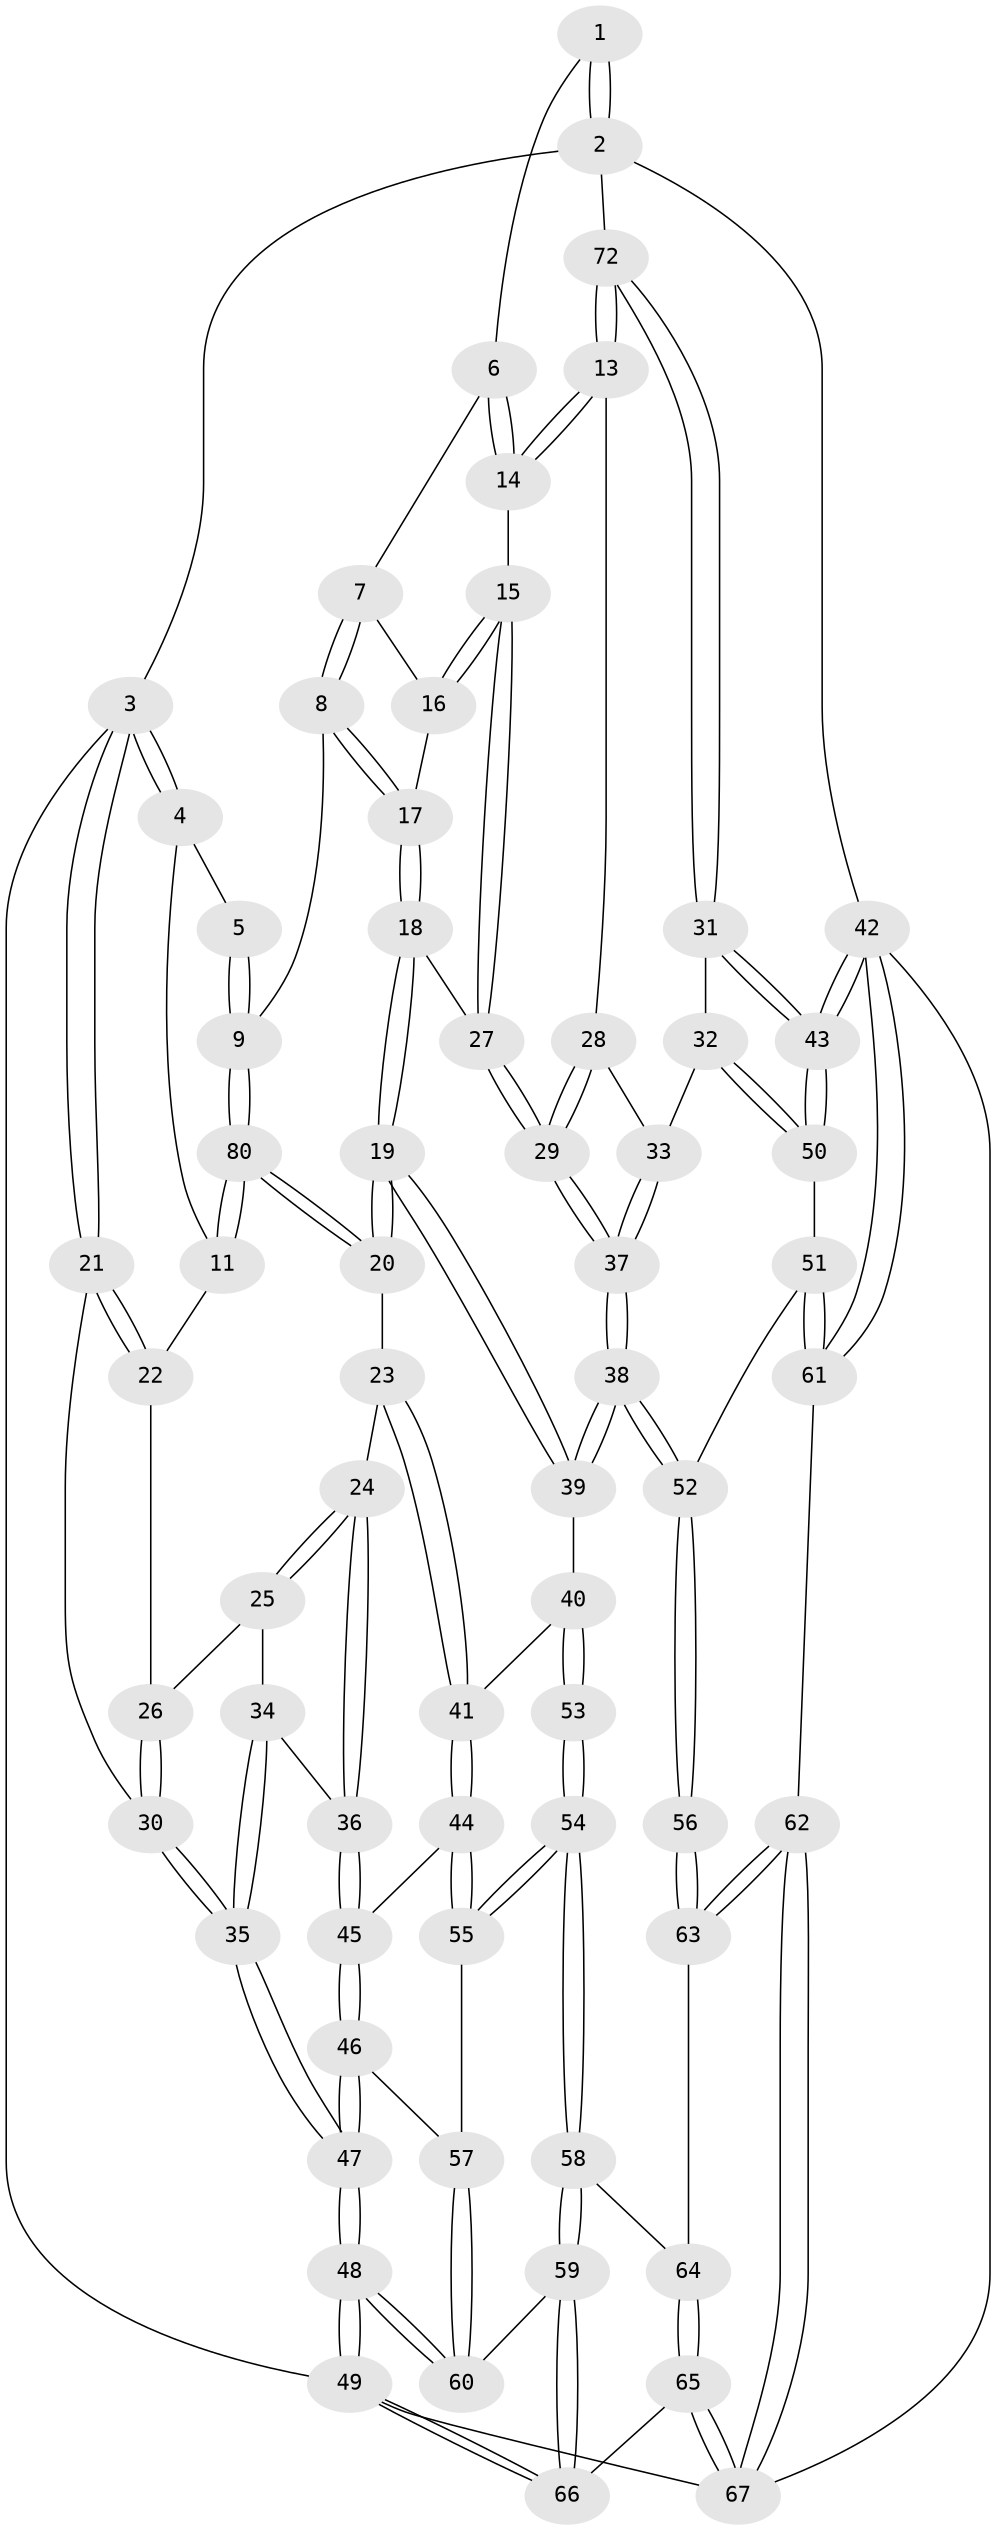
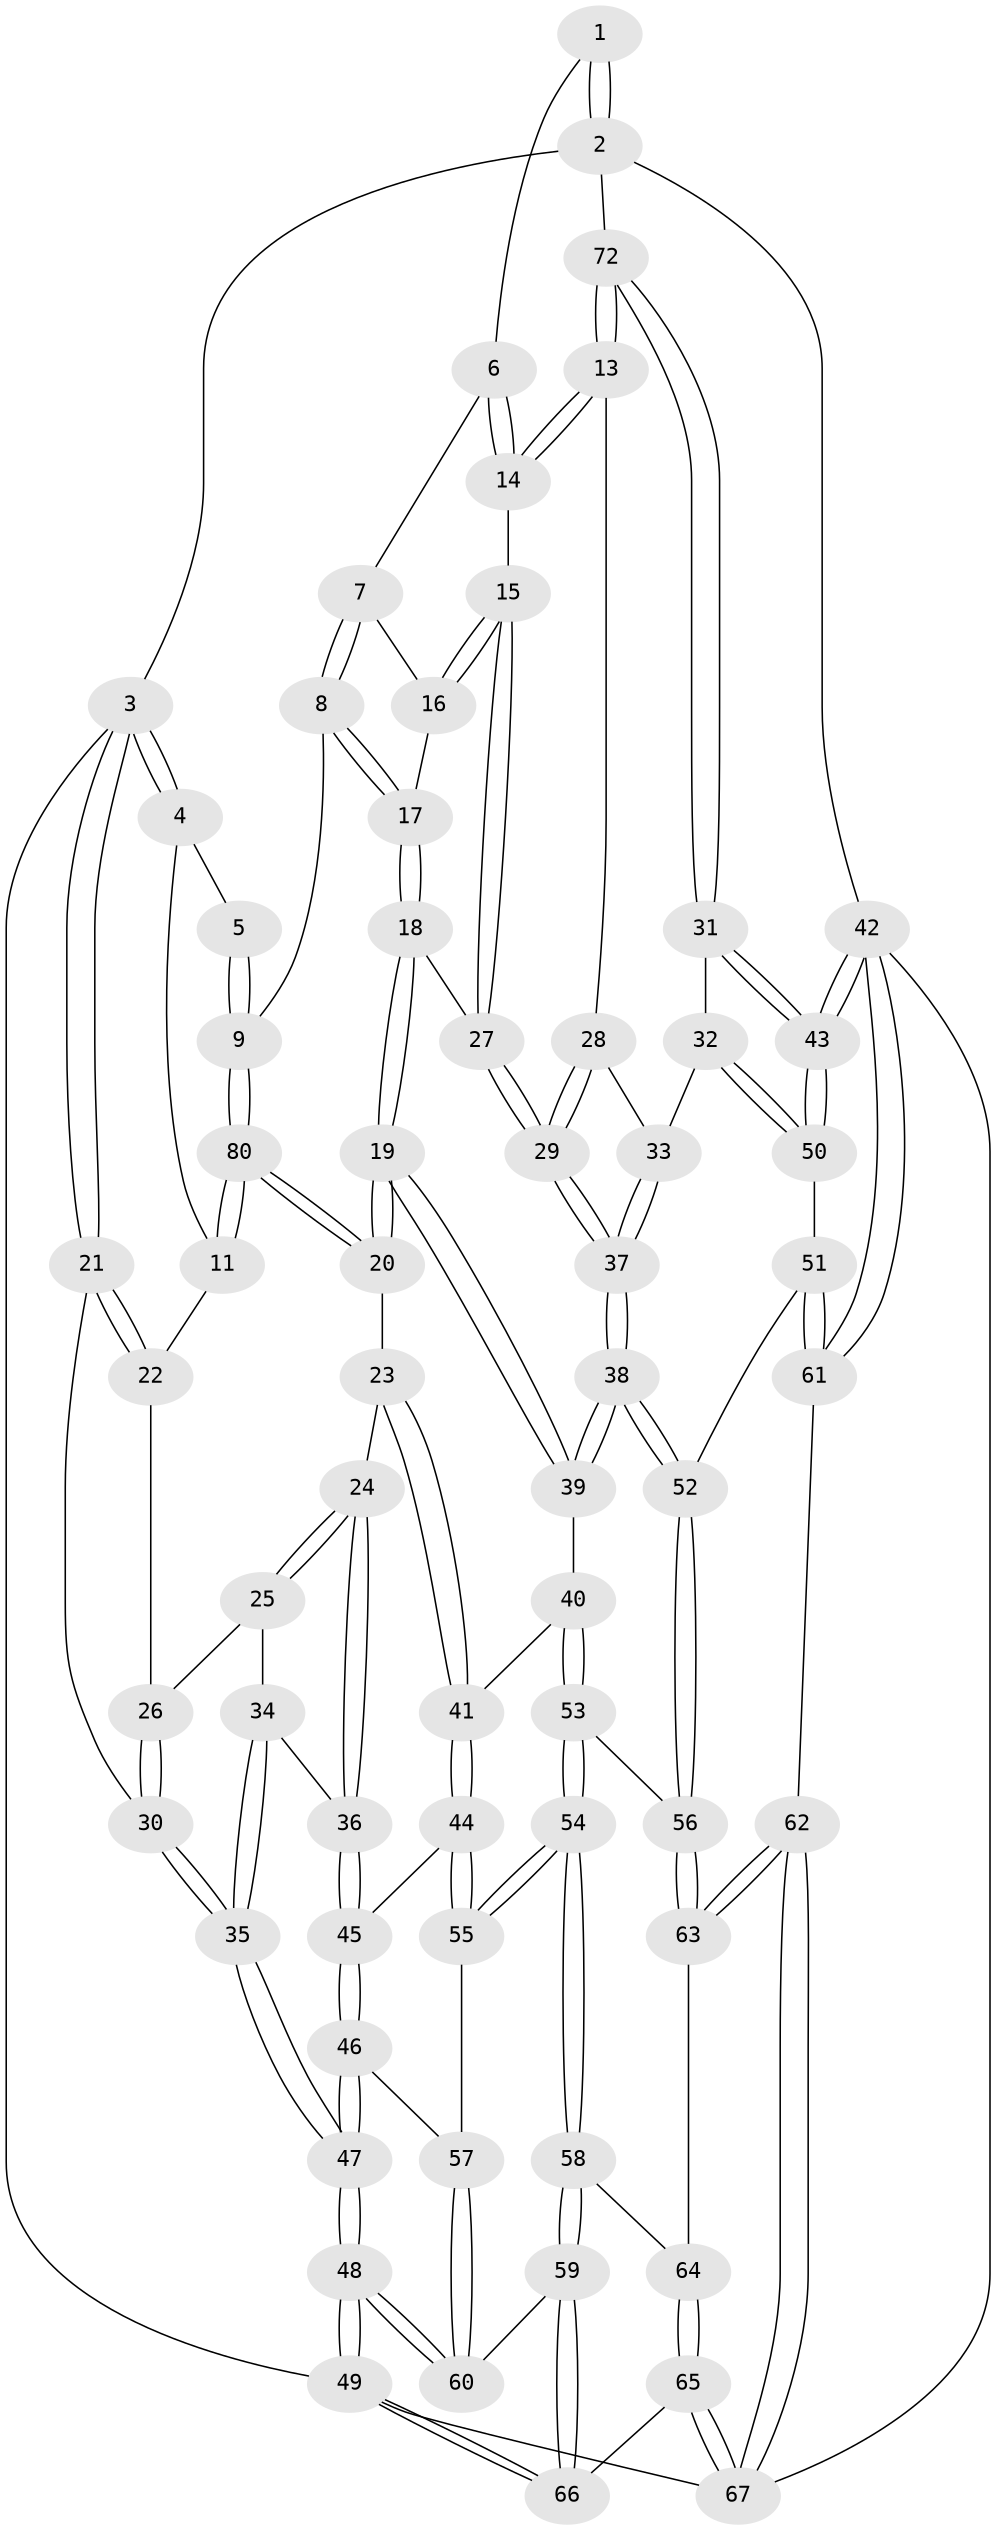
edge "53" -- "56": added
